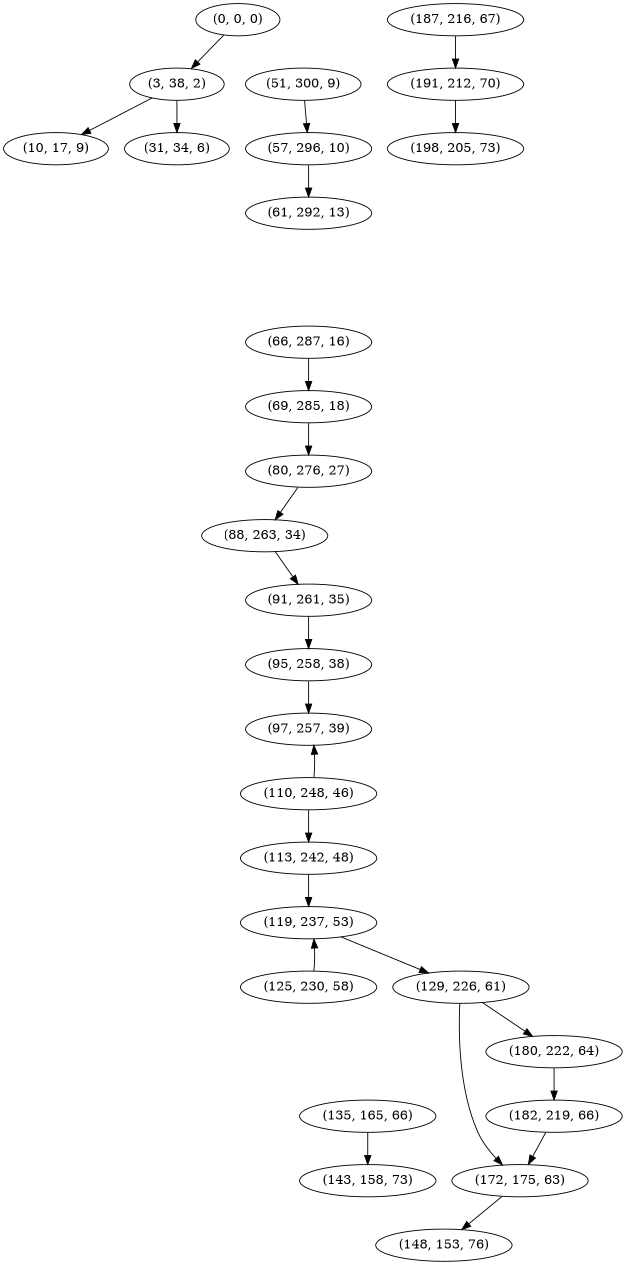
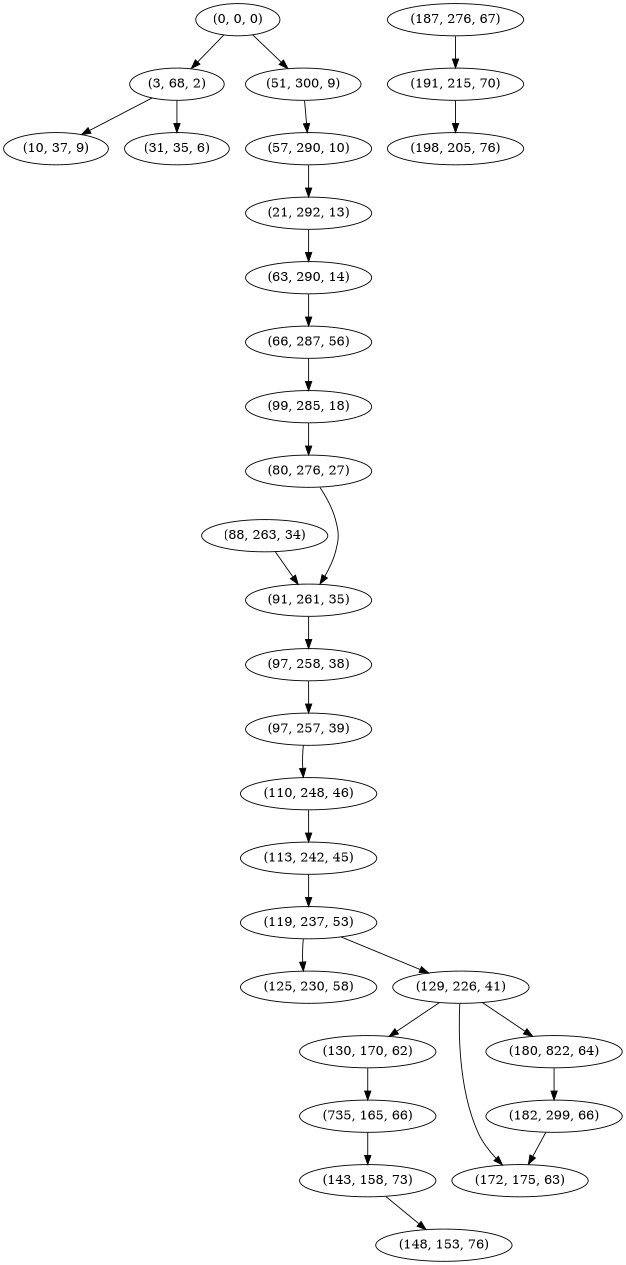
node "(187, 216, 67)": label "(187, 216, 67)" -> "(187, 276, 67)"
edge "(0, 0, 0)" -> "(51, 300, 9)": added
node "(3, 38, 2)": label "(3, 38, 2)" -> "(3, 68, 2)"
node "(191, 212, 70)": label "(191, 212, 70)" -> "(191, 215, 70)"
node "(10, 17, 9)": label "(10, 17, 9)" -> "(10, 37, 9)"
node "(31, 34, 6)": label "(31, 34, 6)" -> "(31, 35, 6)"
node "(57, 296, 10)": label "(57, 296, 10)" -> "(57, 290, 10)"
node "(198, 205, 73)": label "(198, 205, 73)" -> "(198, 205, 76)"
node "(61, 292, 13)": label "(61, 292, 13)" -> "(21, 292, 13)"
node "(63, 290, 14)": added
node "(66, 287, 16)": label "(66, 287, 16)" -> "(66, 287, 56)"
node "(69, 285, 18)": label "(69, 285, 18)" -> "(99, 285, 18)"
edge "(80, 276, 27)" -> "(88, 263, 34)": now "(80, 276, 27)" -> "(91, 261, 35)"
node "(95, 258, 38)": label "(95, 258, 38)" -> "(97, 258, 38)"
edge "(110, 248, 46)" -> "(97, 257, 39)": reversed
node "(113, 242, 48)": label "(113, 242, 48)" -> "(113, 242, 45)"
edge "(125, 230, 58)" -> "(119, 237, 53)": reversed
node "(129, 226, 61)": label "(129, 226, 61)" -> "(129, 226, 41)"
node "(130, 170, 62)": added
node "(180, 222, 64)": label "(180, 222, 64)" -> "(180, 822, 64)"
node "(135, 165, 66)": label "(135, 165, 66)" -> "(735, 165, 66)"
node "(182, 219, 66)": label "(182, 219, 66)" -> "(182, 299, 66)"
edge "(172, 175, 63)" -> "(148, 153, 76)": now "(143, 158, 73)" -> "(148, 153, 76)"
